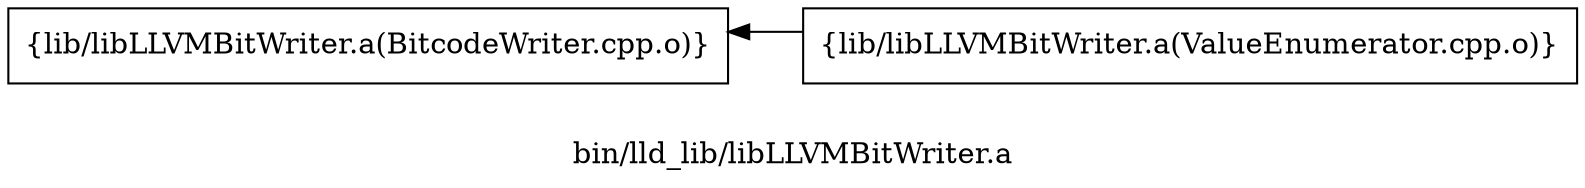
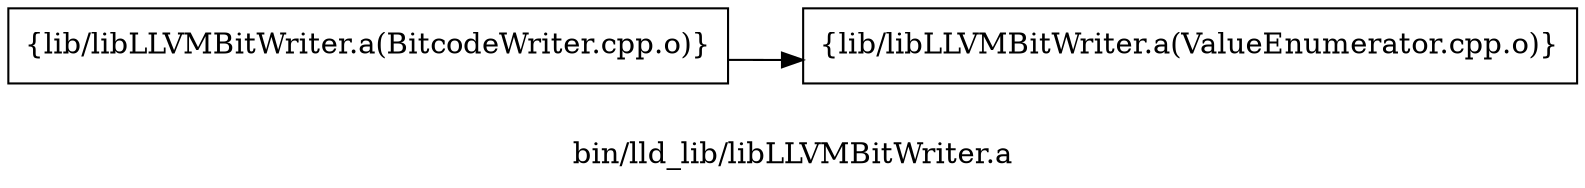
edge "{lib/libLLVMBitWriter.a(ValueEnumerator.cpp.o)}" -> "{lib/libLLVMBitWriter.a(BitcodeWriter.cpp.o)}": reversed
